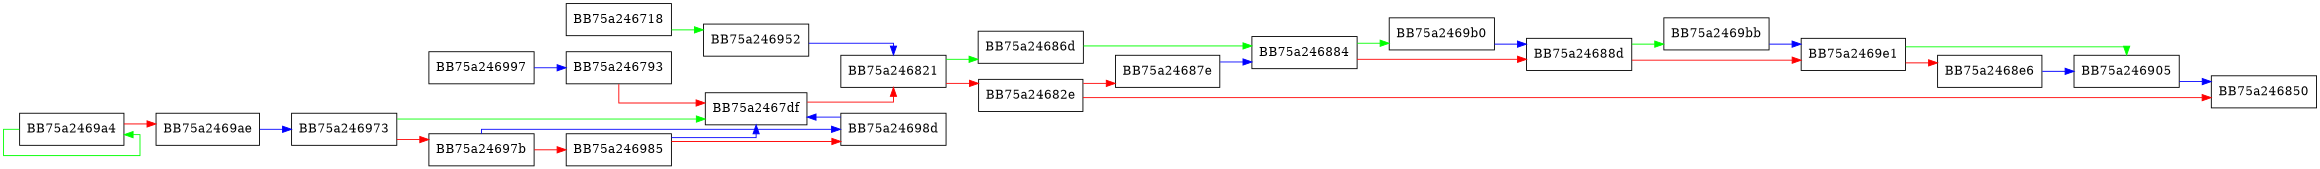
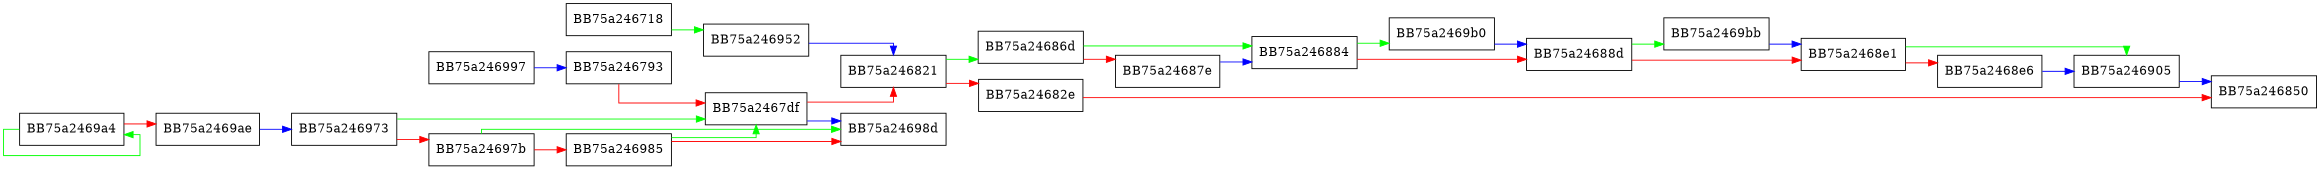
node "BB75a2469e1": label "BB75a2469e1" -> "BB75a2468e1"
edge "BB75a24682e" -> "BB75a24687e": now "BB75a24686d" -> "BB75a24687e"
edge "BB75a24698d" -> "BB75a2467df": reversed
edge "BB75a24697b" -> "BB75a24698d": color blue -> green
edge "BB75a246985" -> "BB75a2467df": color blue -> green
